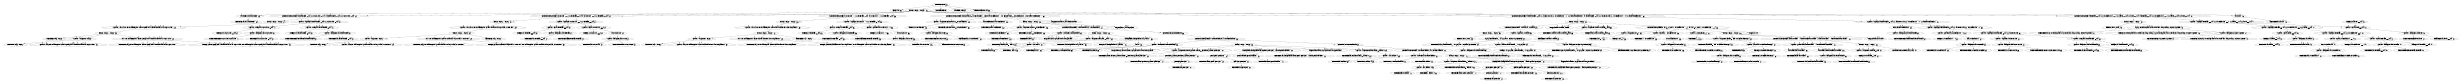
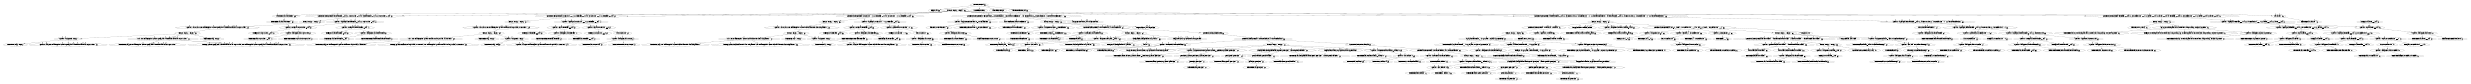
node "(IDENTIFIER,o,o instanceof Path)": added
